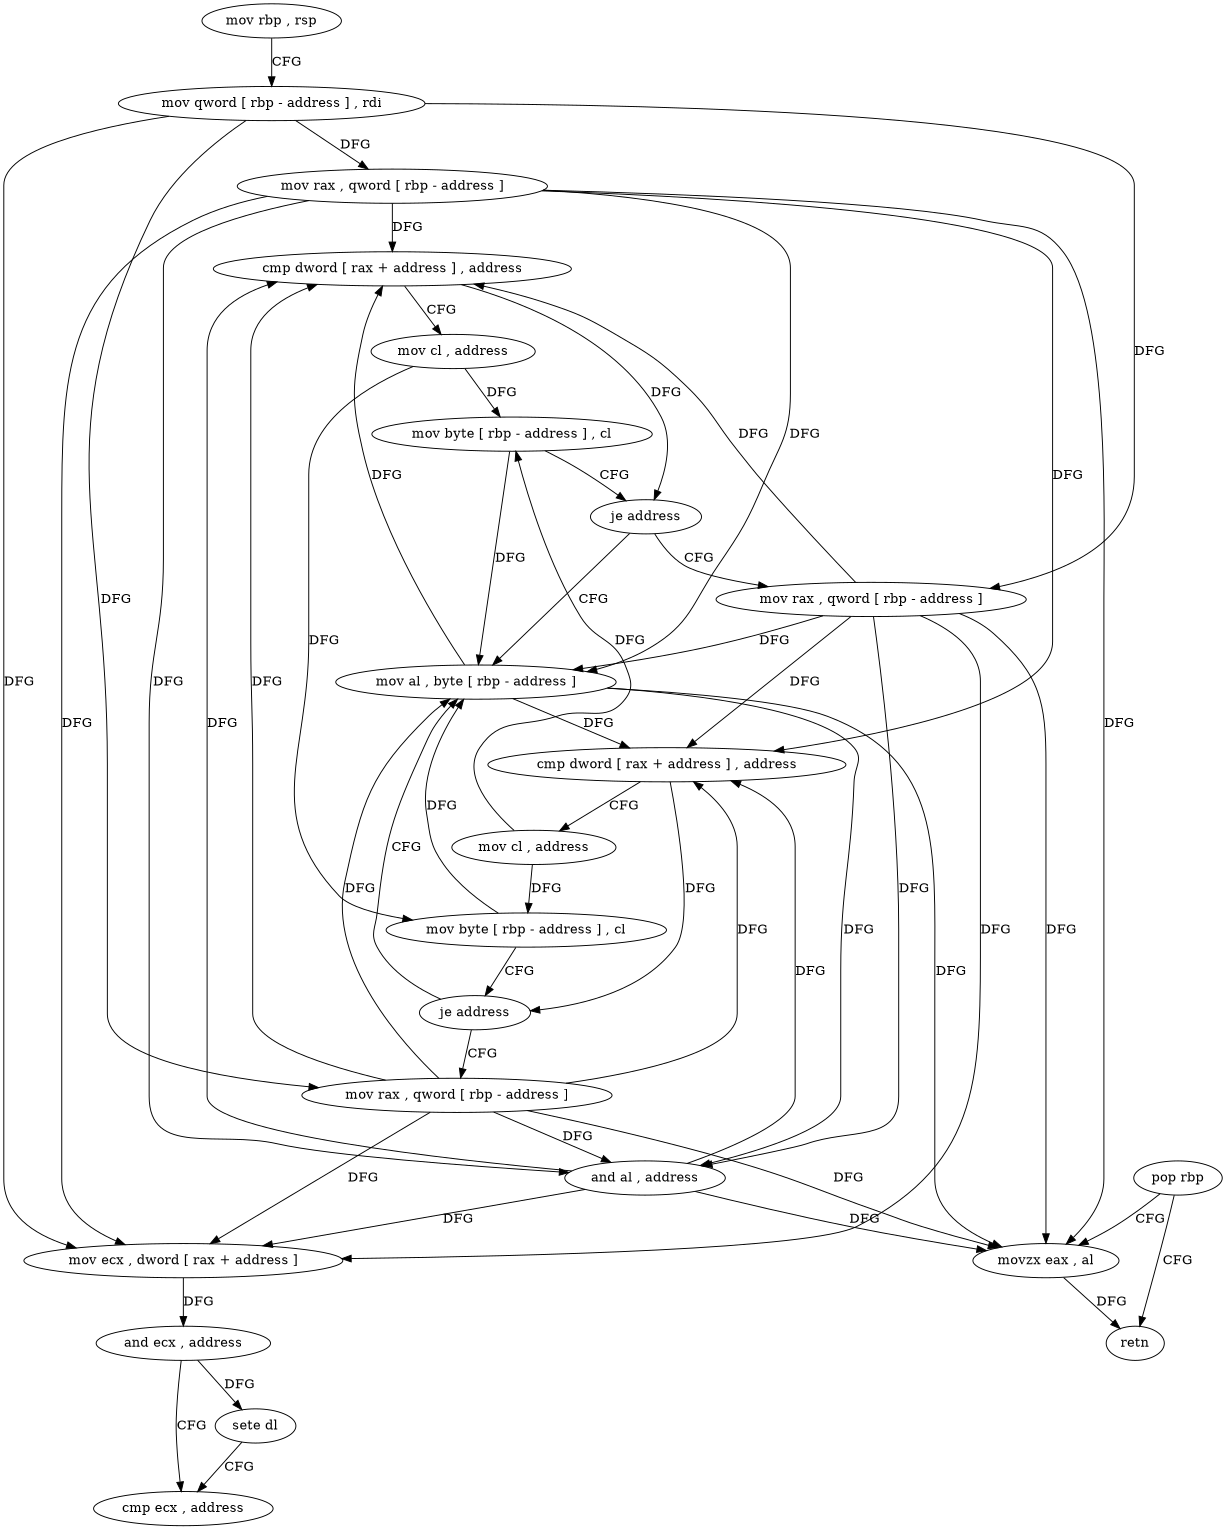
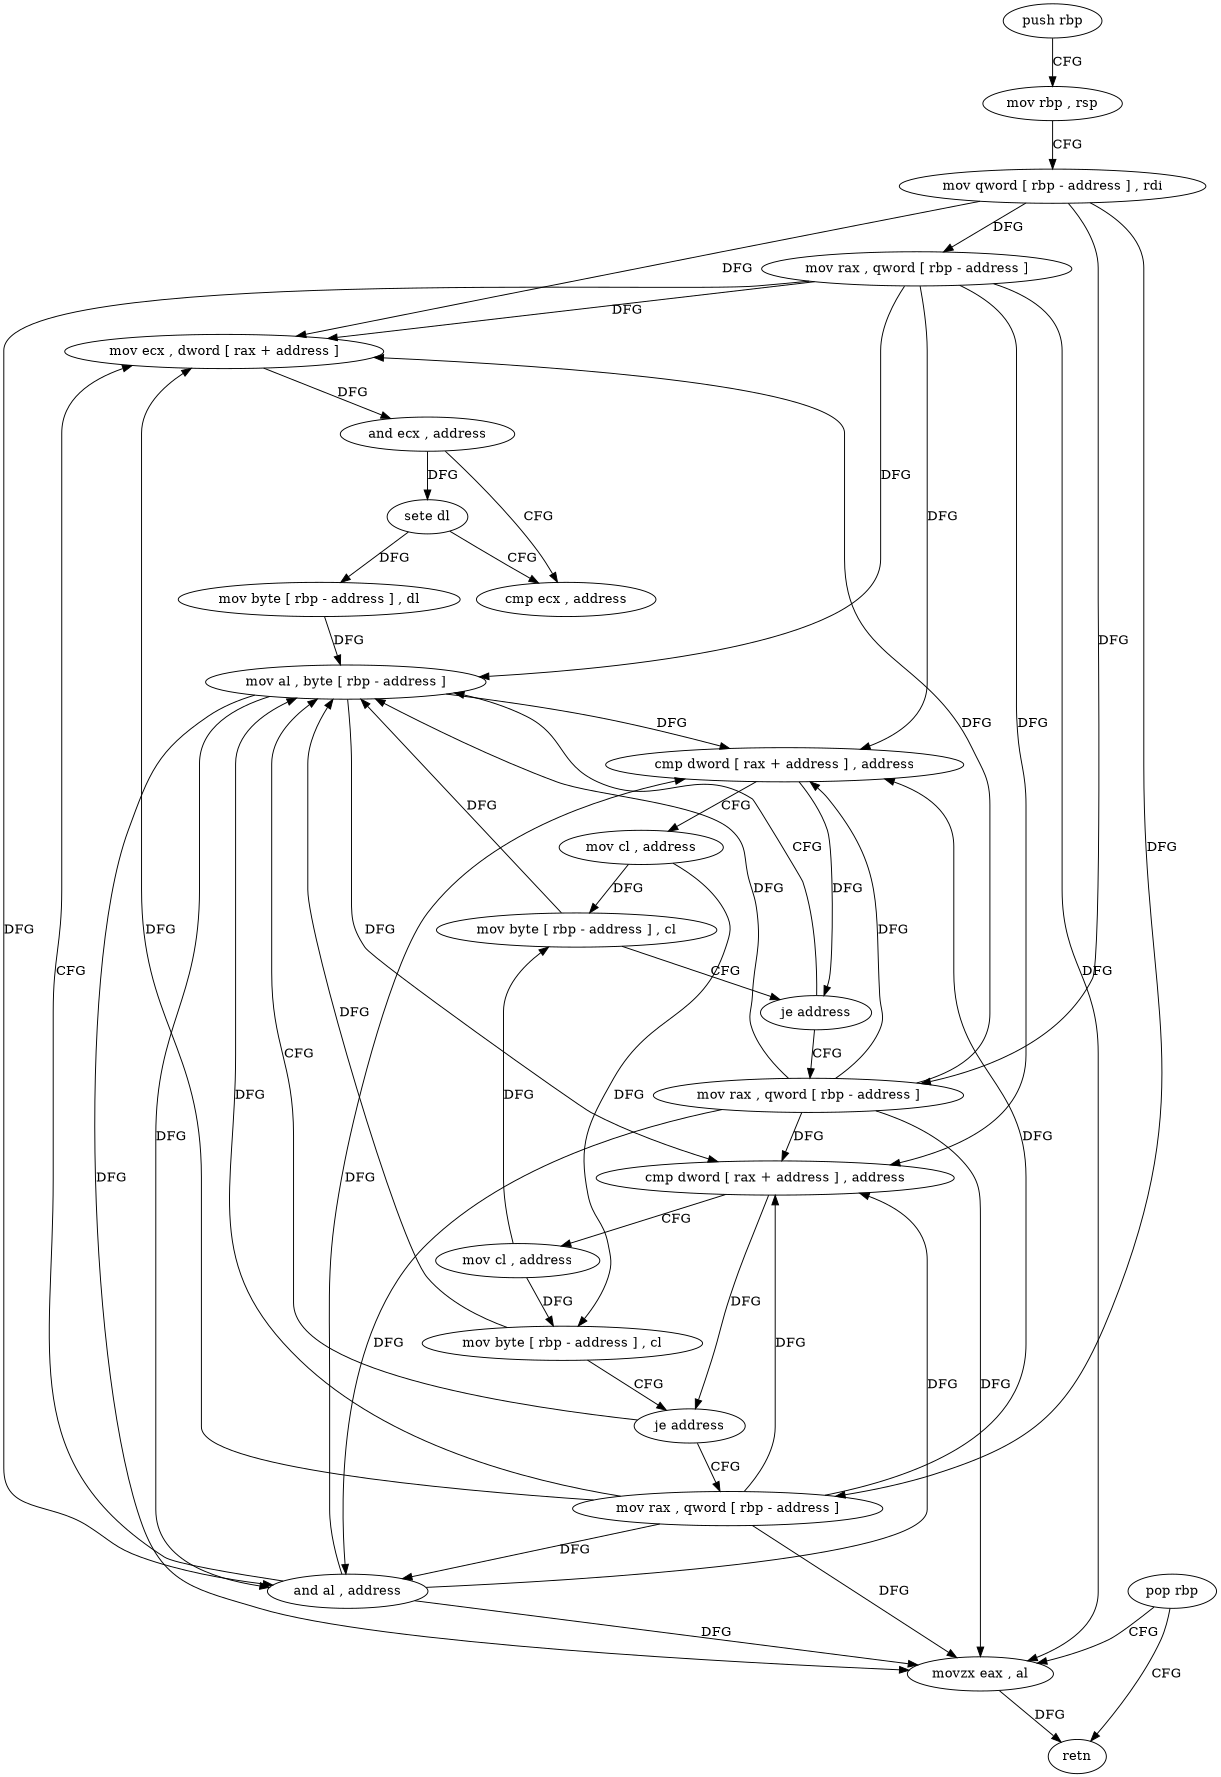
node "push rbp": added
node "mov byte [ rbp - address ] , dl": added
edge "and al , address" -> "mov ecx , dword [ rax + address ]": label "DFG" -> "CFG"
